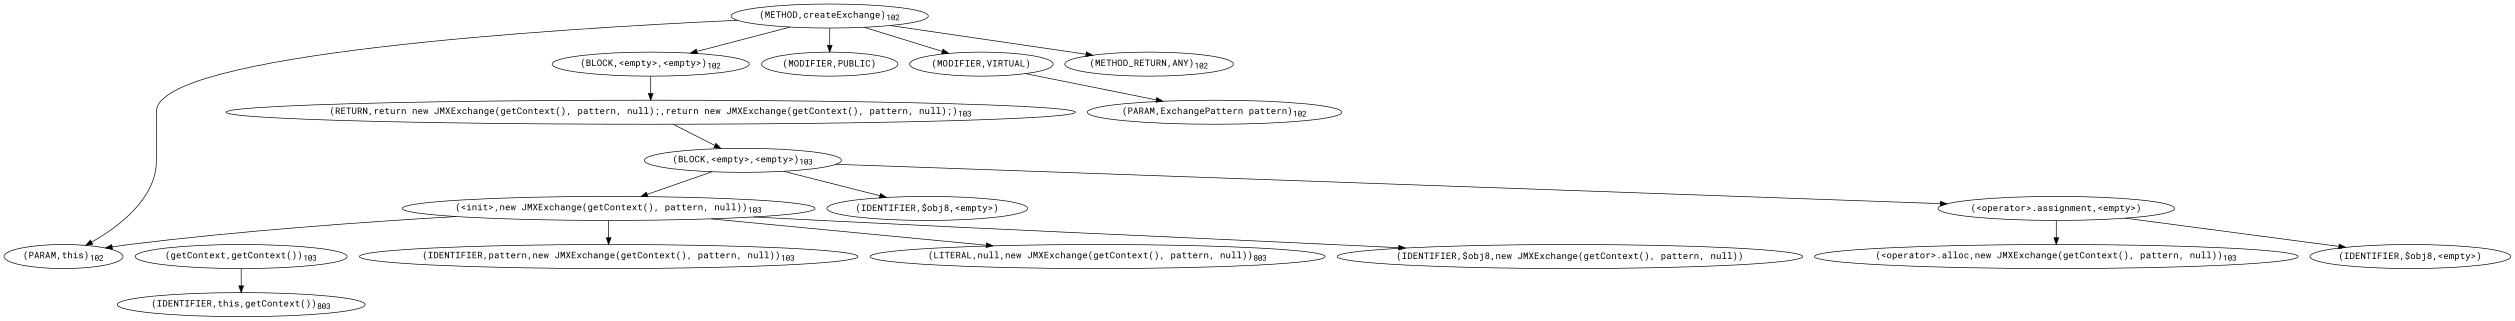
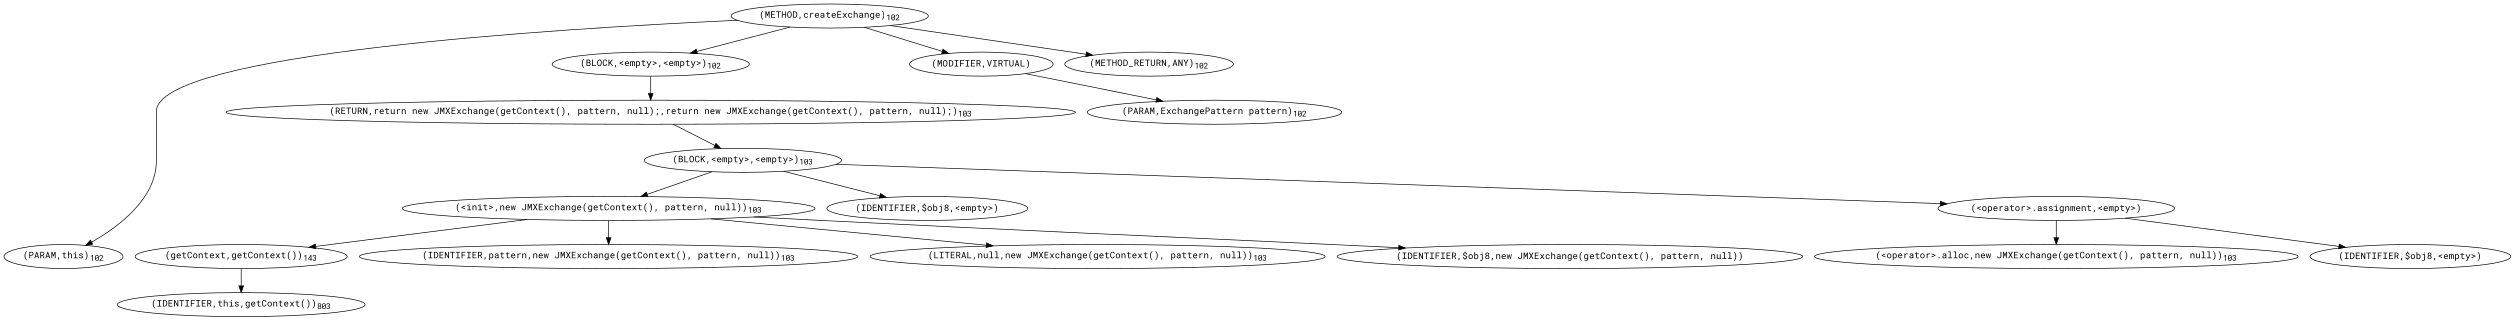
node "(MODIFIER,PUBLIC)": removed
edge "(<init>,new JMXExchange(getContext(), pattern, null))" -> "(PARAM,this)": now "(<init>,new JMXExchange(getContext(), pattern, null))" -> "(getContext,getContext())"
node "(getContext,getContext())": text "103" -> "143"
node "(LITERAL,null,new JMXExchange(getContext(), pattern, null))": text "803" -> "103"
